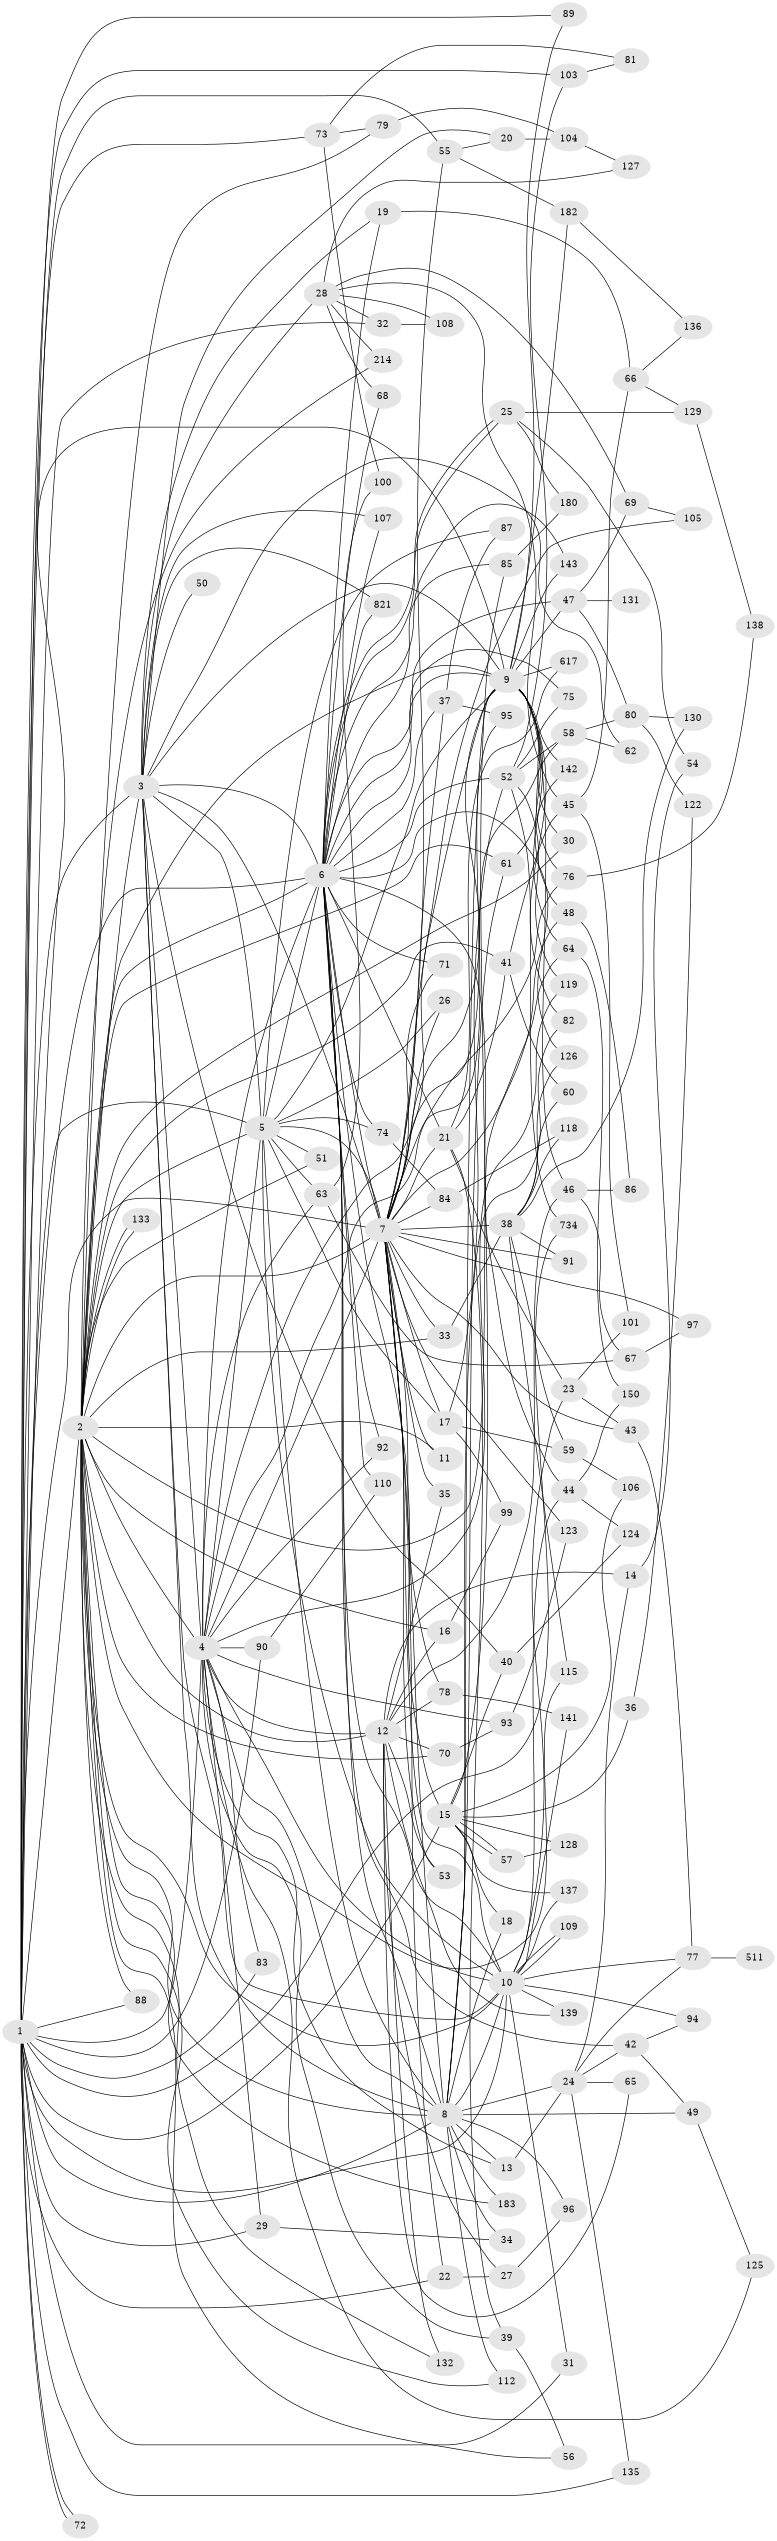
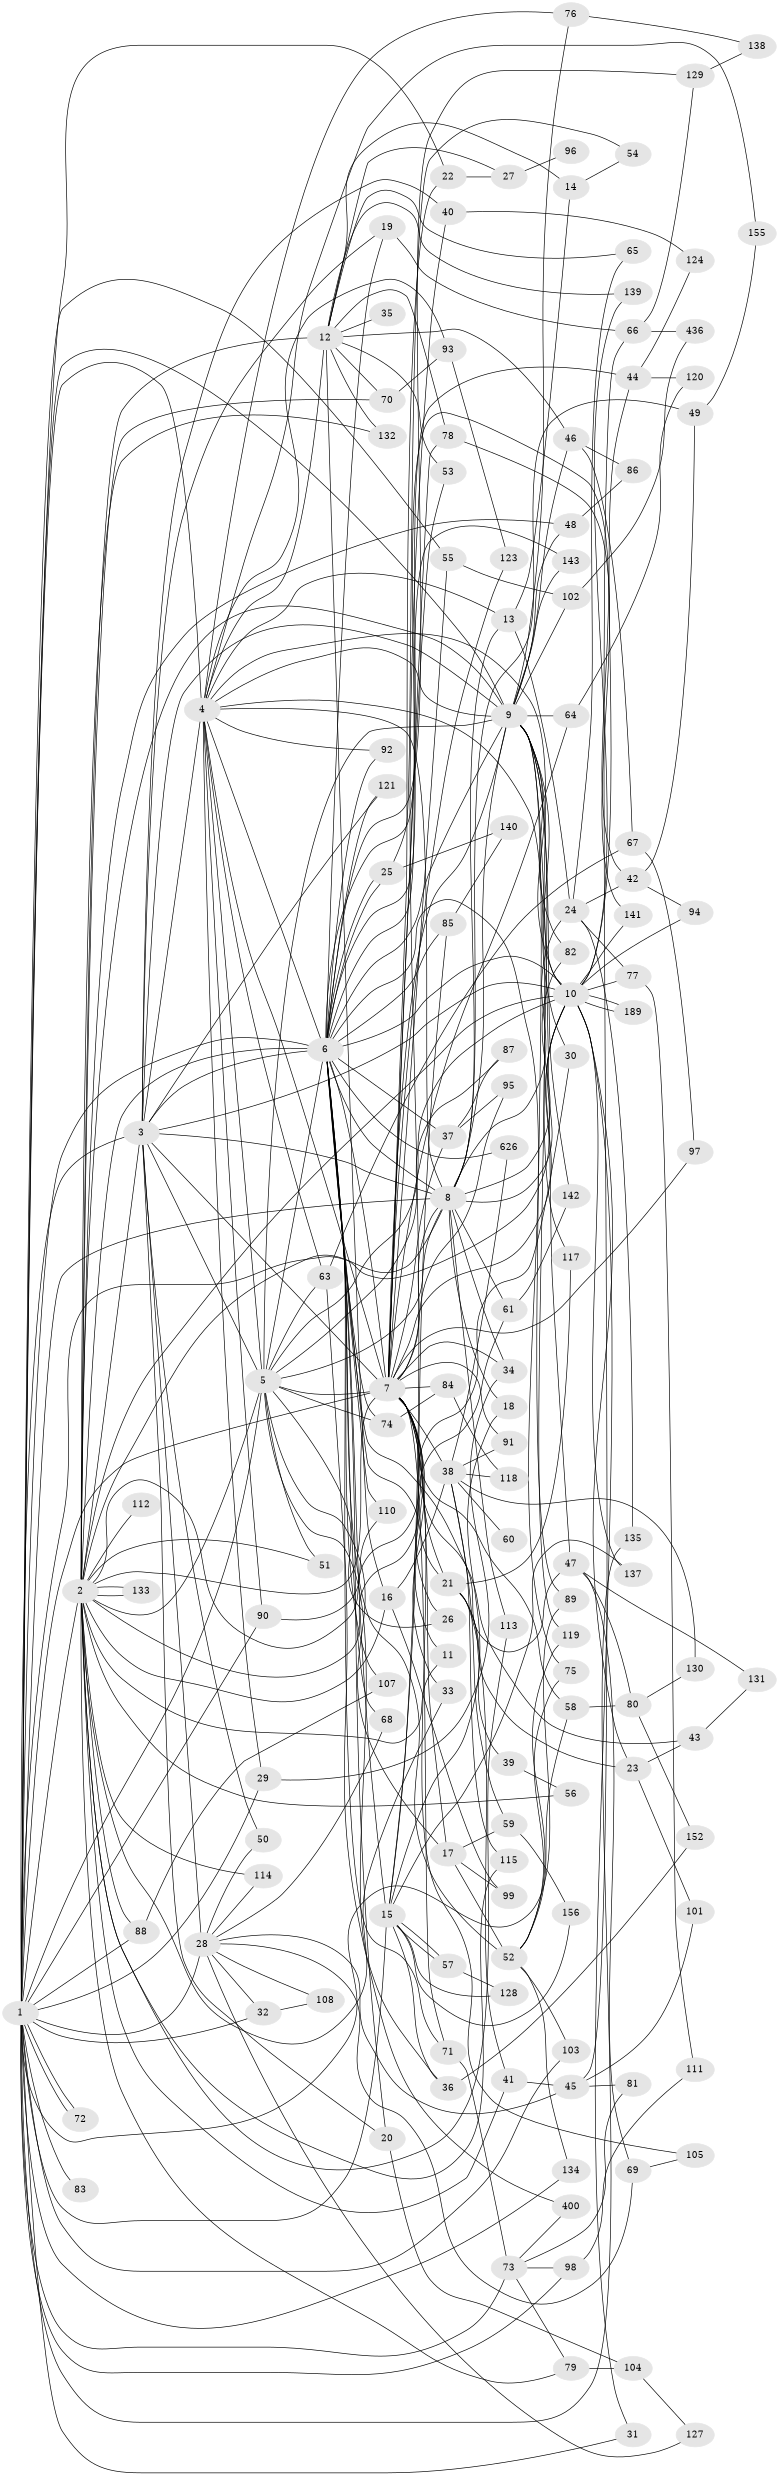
edge "81" -- "103": now "81" -- "45"
edge "20" -- "55": now "20" -- "6"
node "182": label "182" -> "102"
node "136": label "136" -> "436"
node "214": label "214" -> "114"
edge "25" -- "129": now "6" -- "129"
node "100": label "100" -> "400"
node "180": label "180" -> "140"
edge "107" -- "3": now "107" -- "88"
node "821": label "821" -> "121"
node "617": label "617" -> "117"
node "62": removed
node "122": label "122" -> "152"
edge "9" -- "10": added
edge "41" -- "60": removed
node "126": label "126" -> "626"
node "734": label "734" -> "134"
edge "38" -- "33": now "38" -- "16"
node "150": label "150" -> "120"
edge "7" -- "35": now "7" -- "34"
node "106": label "106" -> "156"
edge "2" -- "4": removed
edge "43" -- "77": now "43" -- "131"
edge "5" -- "36": added
edge "4" -- "83": removed
edge "14" -- "24": now "14" -- "13"
edge "50" -- "28": added
node "109": label "109" -> "189"
node "511": label "511" -> "111"
edge "4" -- "39": removed
edge "28" -- "1": added
edge "8" -- "96": removed
edge "71" -- "73": added
node "183": label "183" -> "113"
edge "8" -- "112": removed
node "125": label "125" -> "155"
node "98": added
